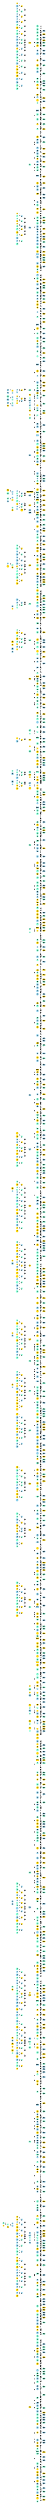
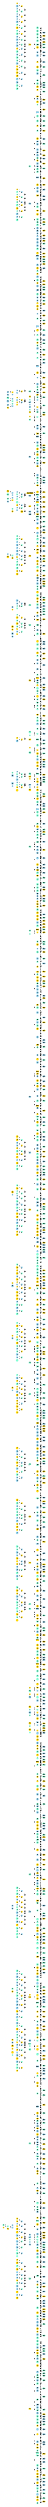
node "C1": shape circle -> box
node "C11": fillcolor gold -> aquamarine
